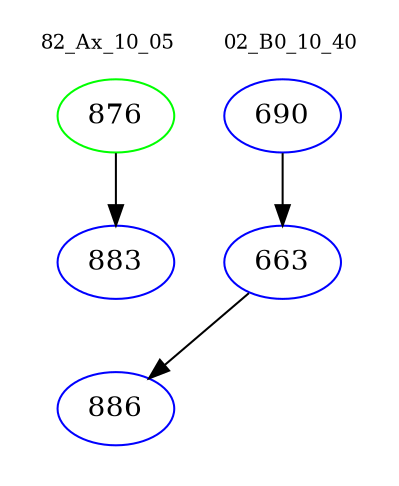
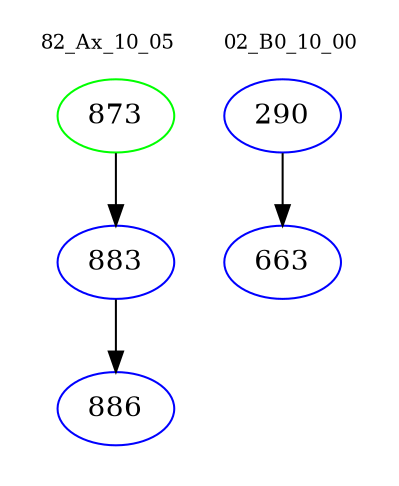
cluster "02_B0_10_40": label "02_B0_10_40" -> "02_B0_10_00"
node "876": label "876" -> "873"
node "690": label "690" -> "290"
edge "663" -> "886": now "883" -> "886"
